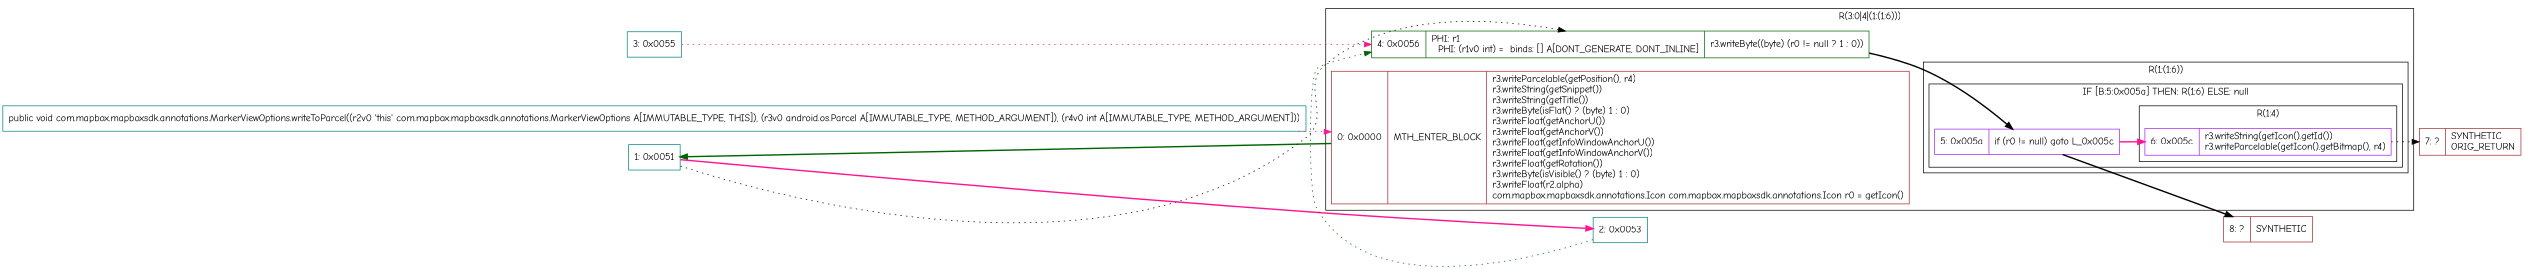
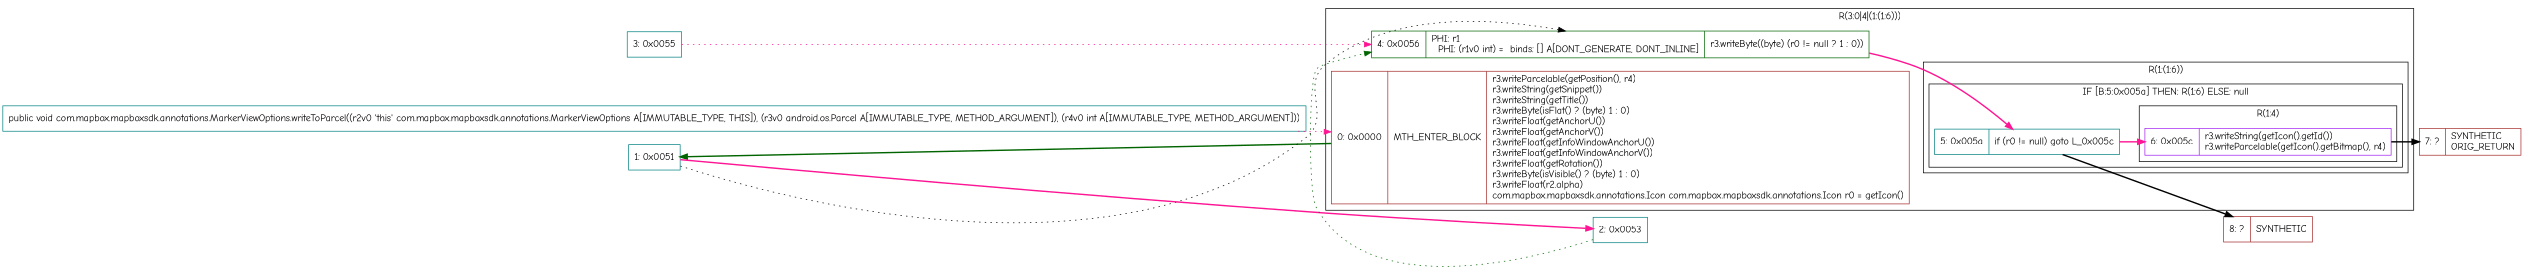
edge "4: 0x0056" -> "5: 0x005a": color black -> deeppink
node "5: 0x005a": color purple -> teal
edge "6: 0x005c" -> "7: ?": style dotted -> bold
